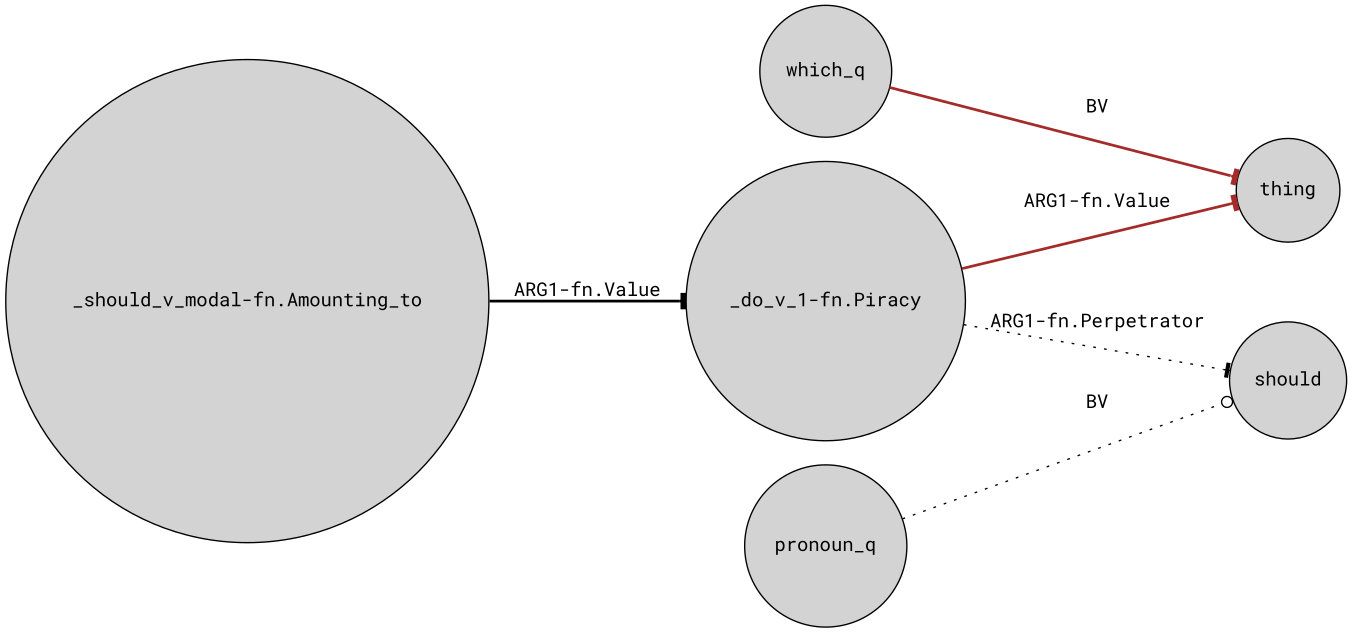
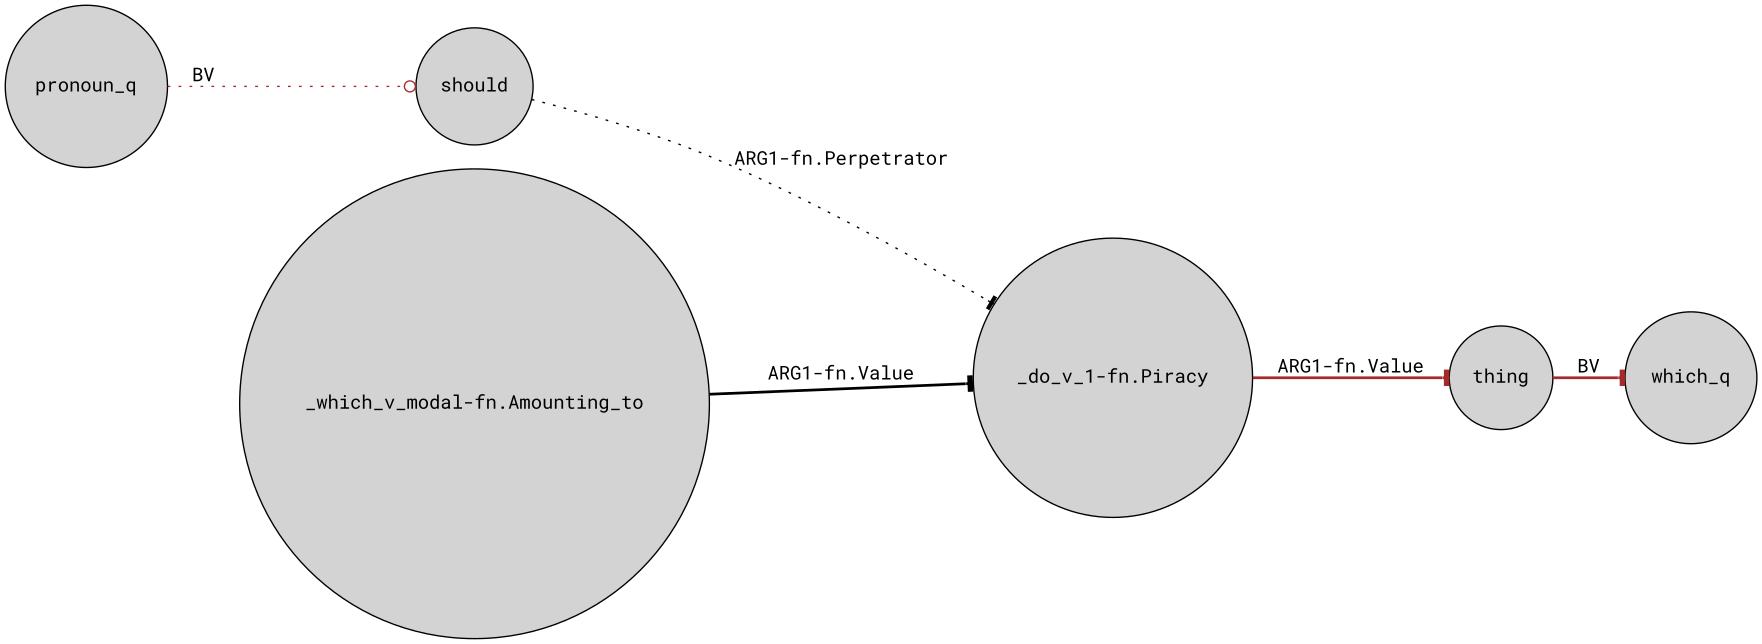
edge "which_q" -> "thing": reversed
node "_should_v_modal-fn.Amounting_to": label "_should_v_modal-fn.Amounting_to" -> "_which_v_modal-fn.Amounting_to"
edge "_do_v_1-fn.Piracy" -> "should": reversed
edge "pronoun_q" -> "should": color black -> brown
